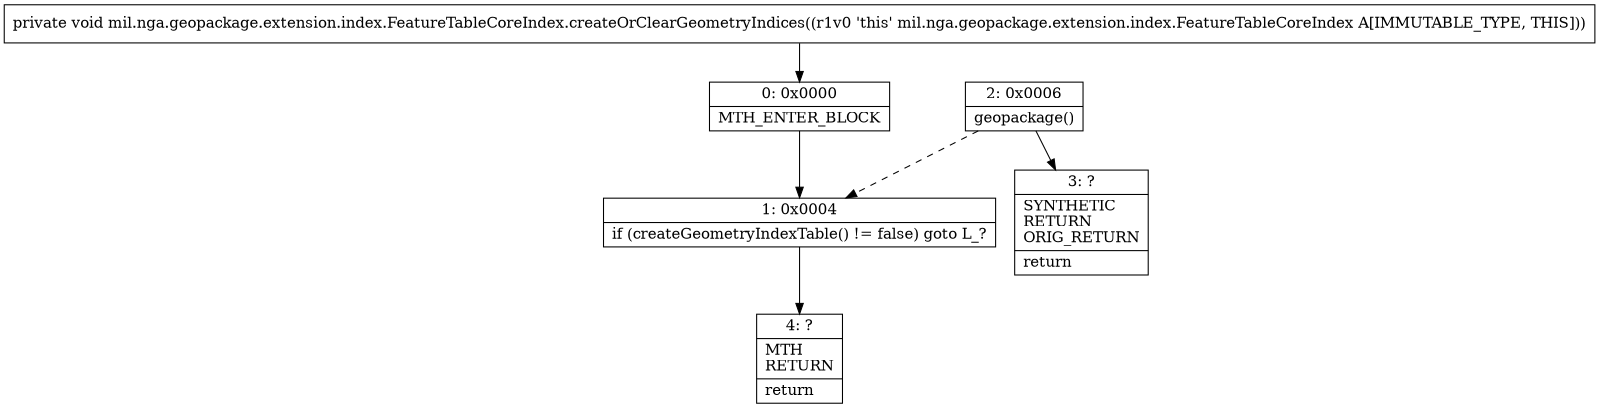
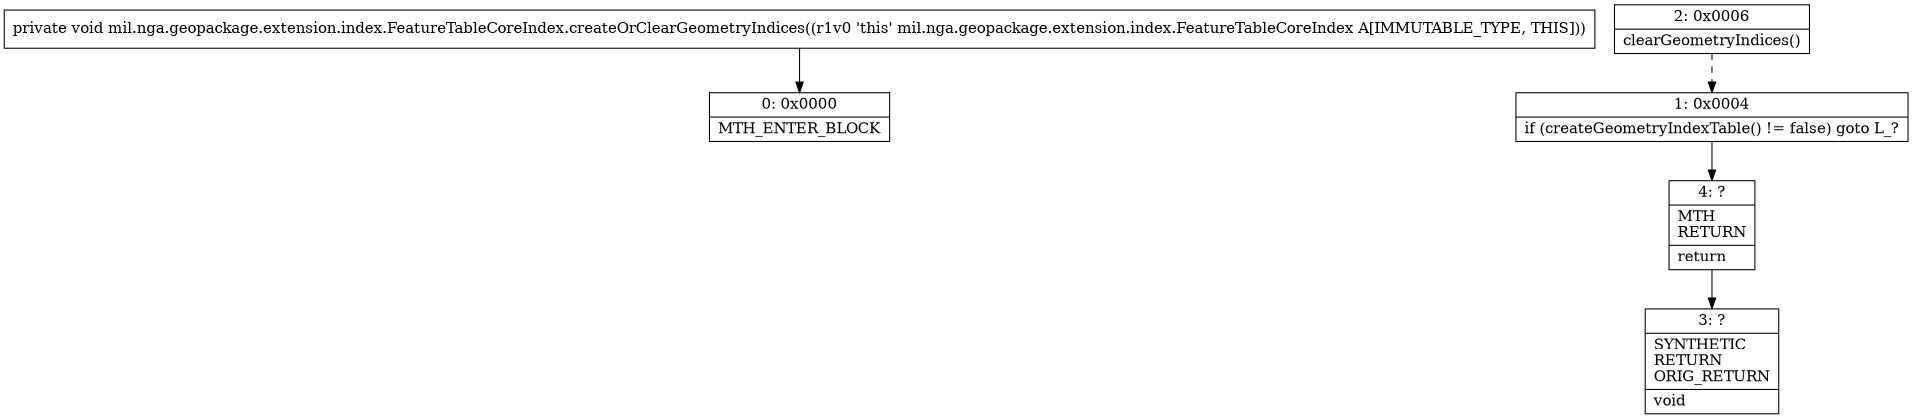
node "2: 0x0006": text "geopackage()" -> "clearGeometryIndices()"
edge "2: 0x0006" -> "3: ?": now "4: ?" -> "3: ?"
edge "0: 0x0000" -> "1: 0x0004": removed
node "3: ?": text "return" -> "void"
